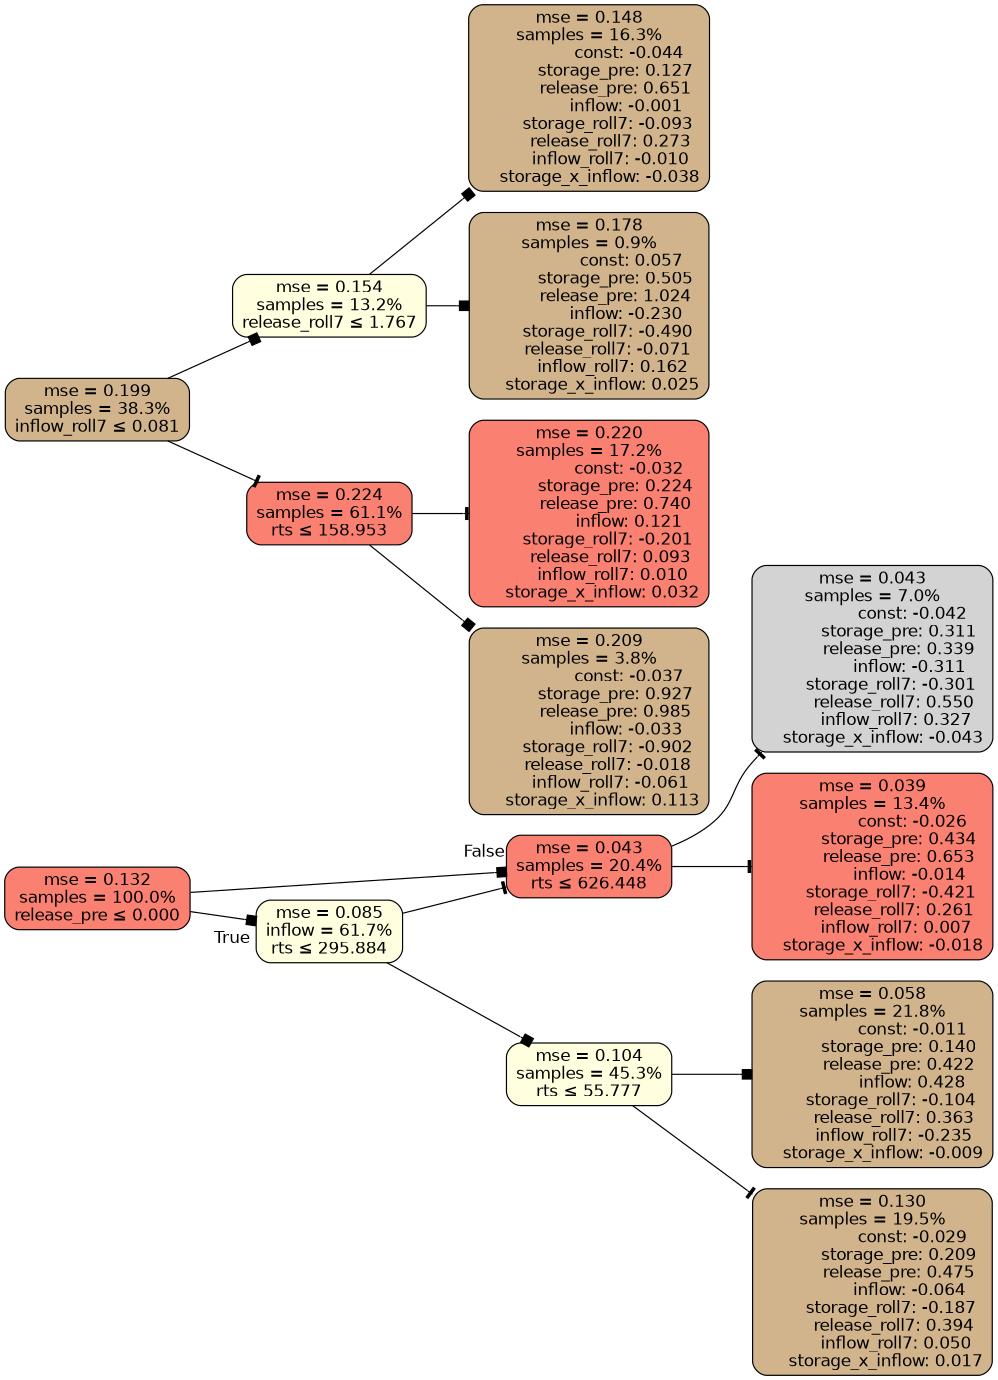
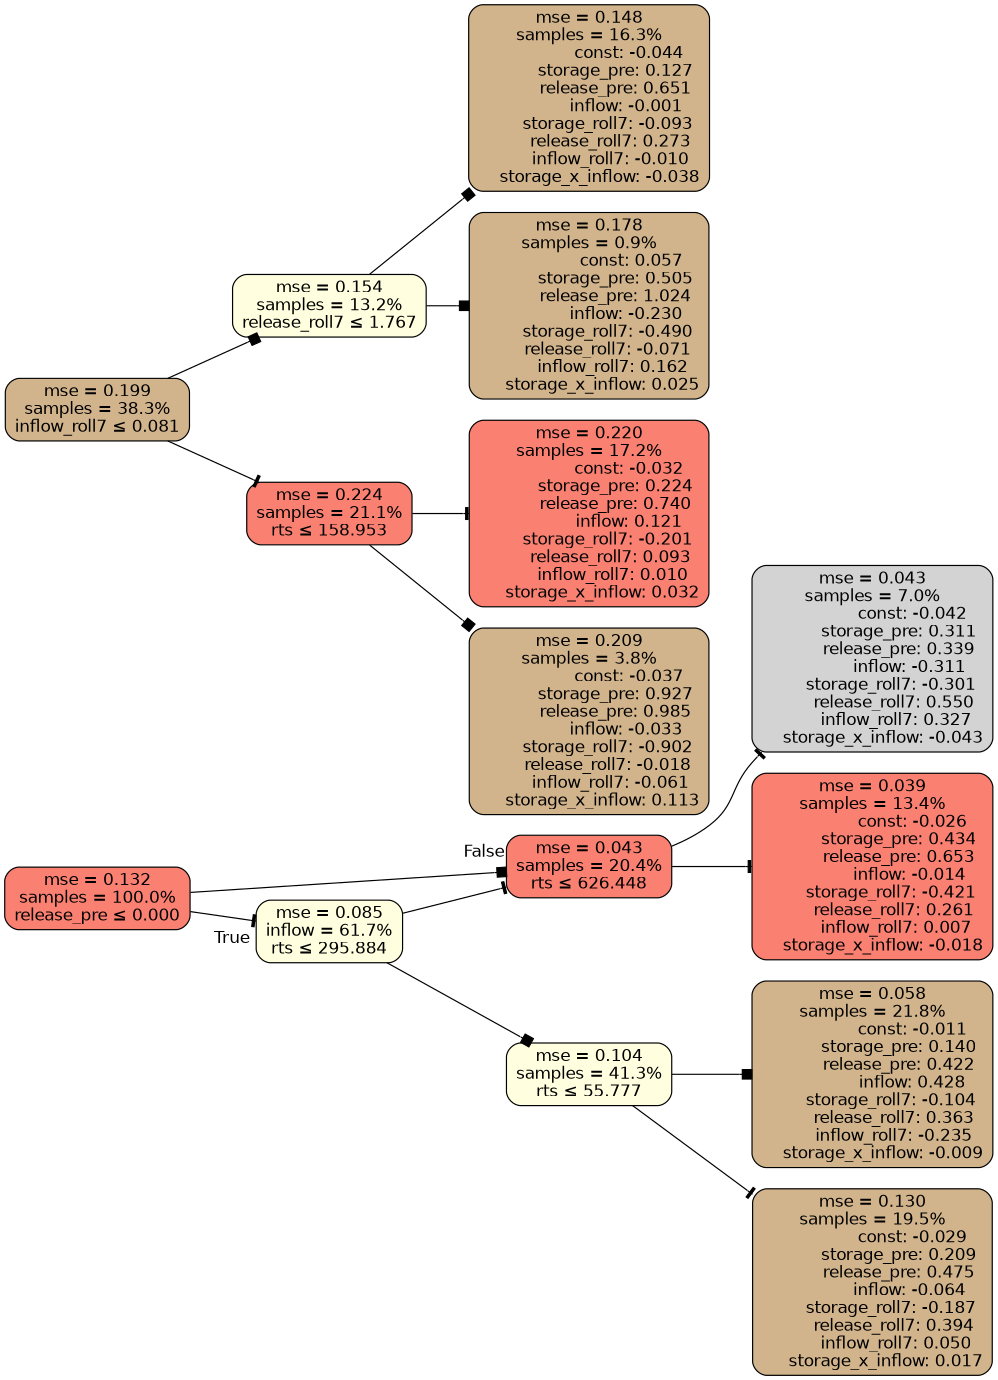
node "mse = 0.224 samples = 61.1% rts ≤ 158.953": label "mse = 0.224 samples = 61.1% rts ≤ 158.953" -> "mse = 0.224 samples = 21.1% rts ≤ 158.953"
edge "mse = 0.132 samples = 100.0% release_pre ≤ 0.000" -> "mse = 0.085 inflow = 61.7% rts ≤ 295.884": arrowhead box -> tee
node "mse = 0.104 samples = 45.3% rts ≤ 55.777": label "mse = 0.104 samples = 45.3% rts ≤ 55.777" -> "mse = 0.104 samples = 41.3% rts ≤ 55.777"
